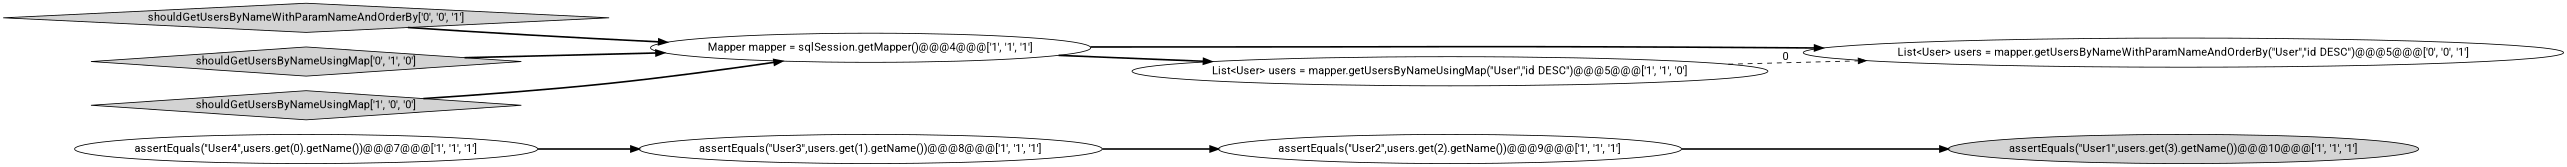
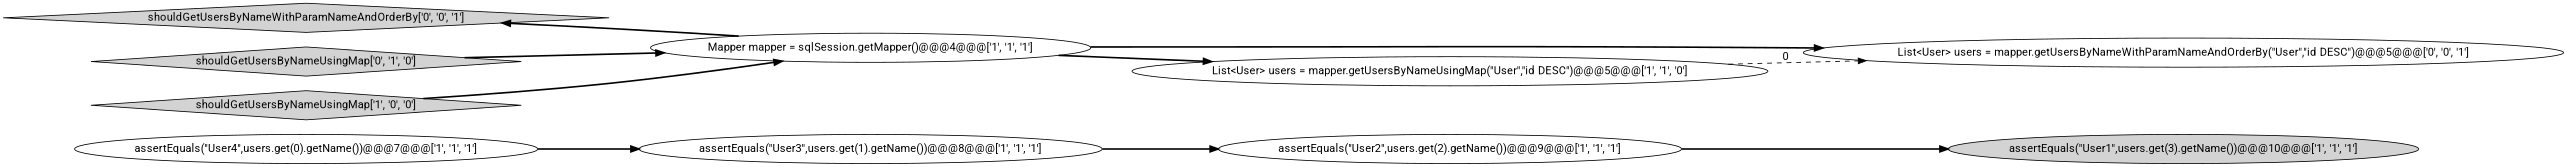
edge "shouldGetUsersByNameWithParamNameAndOrderBy['0', '0', '1']" -> "Mapper mapper = sqlSession.getMapper()@@@4@@@['1', '1', '1']": reversed
